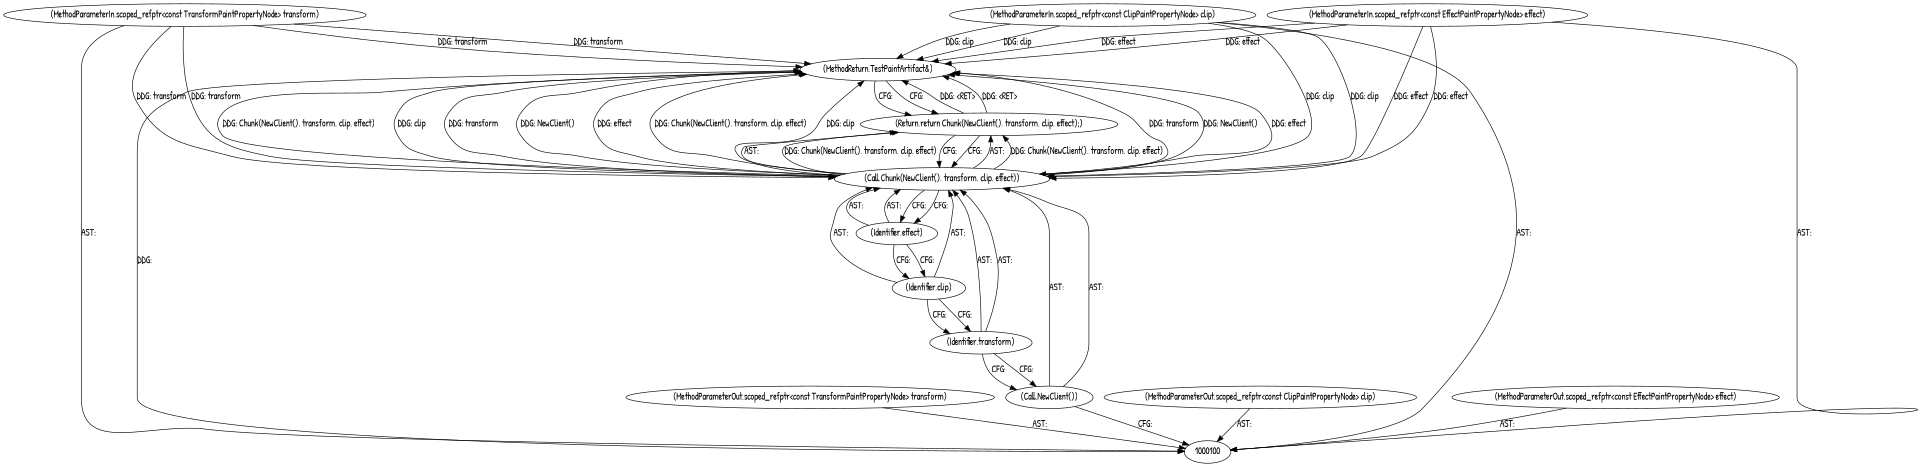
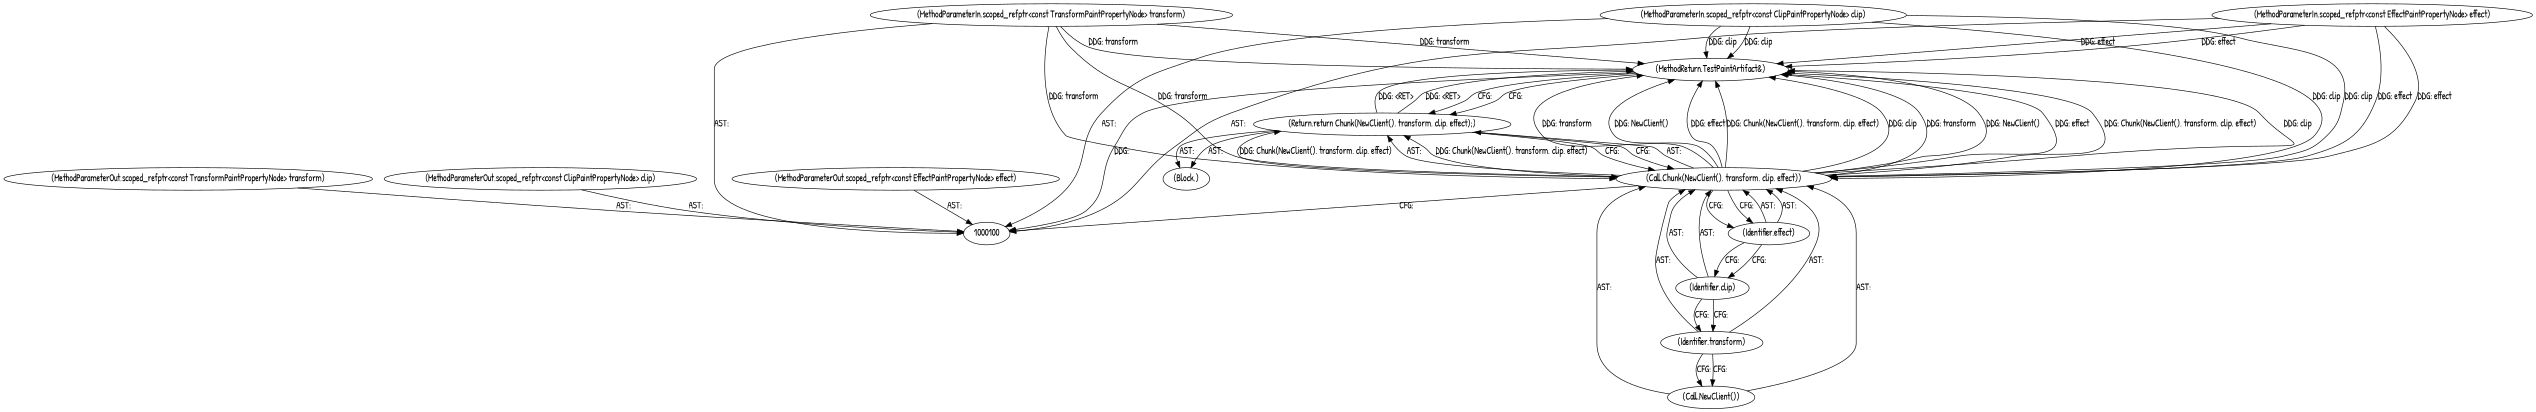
node "(Block,)": added
edge "(Call,NewClient())" -> "1000100": now "(Call,Chunk(NewClient(), transform, clip, effect))" -> "1000100"
